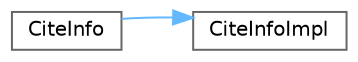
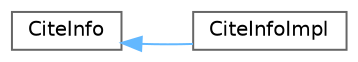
edge "CiteInfo" -> "CiteInfoImpl": reversed
